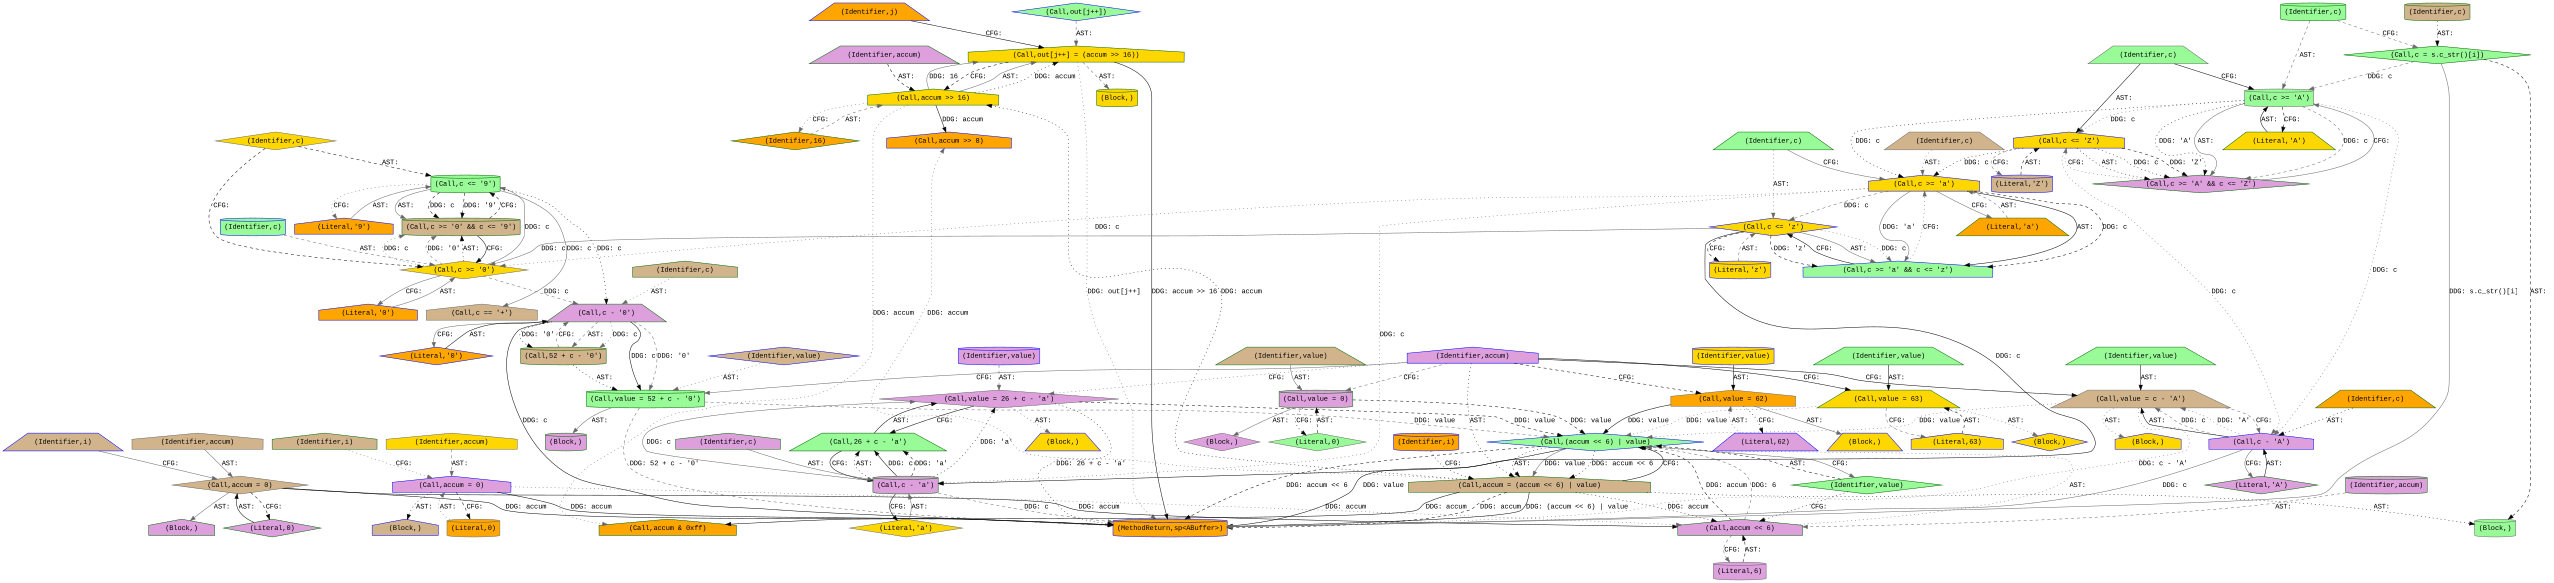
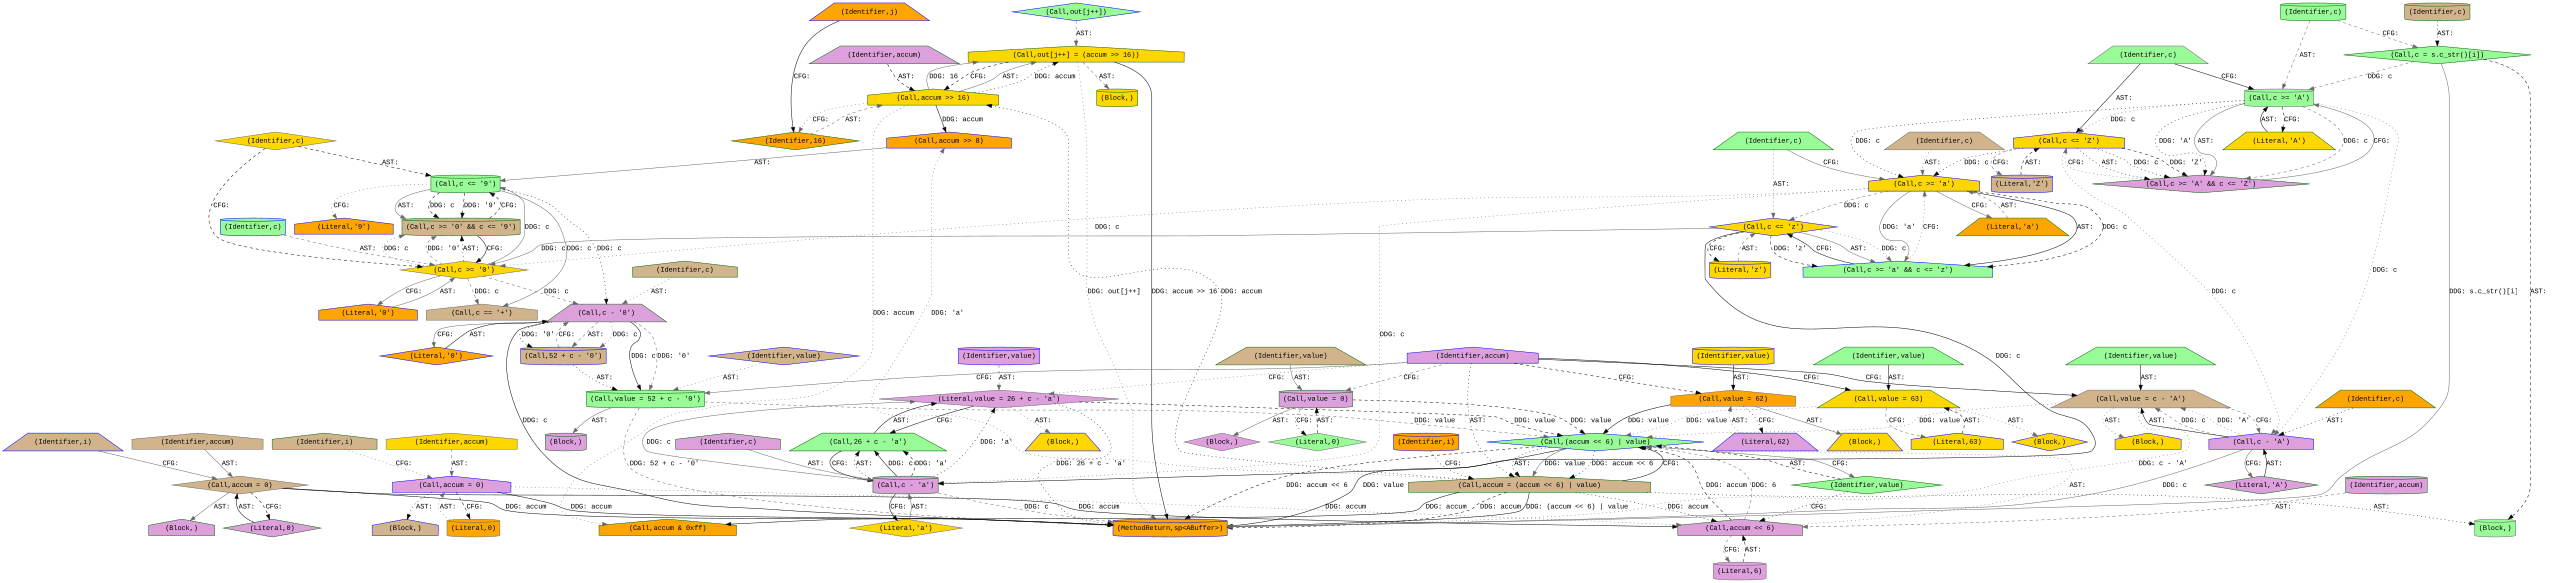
edge "(Identifier,j)" -> "(Call,out[j++] = (accum >> 16))": now "(Identifier,j)" -> "(Identifier,16)"
edge "(Literal,'9')" -> "(Call,c <= '9')": now "(Call,accum >> 8)" -> "(Call,c <= '9')"
edge "(Call,c >= '0')" -> "(Call,c == '+')": added, label "DDG: c"
edge "(Call,accum = (accum << 6) | value)" -> "(Call,accum >> 8)": label "DDG: accum" -> "DDG: 'a'"
node "(Call,52 + c - '0')": color darkgreen -> blue
node "(Call,value = 26 + c - 'a')": label "(Call,value = 26 + c - 'a')" -> "(Literal,value = 26 + c - 'a')"
